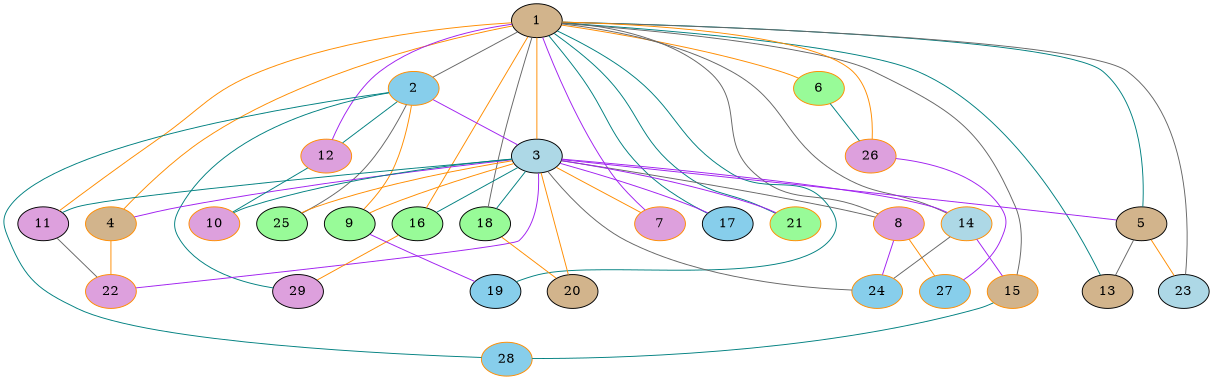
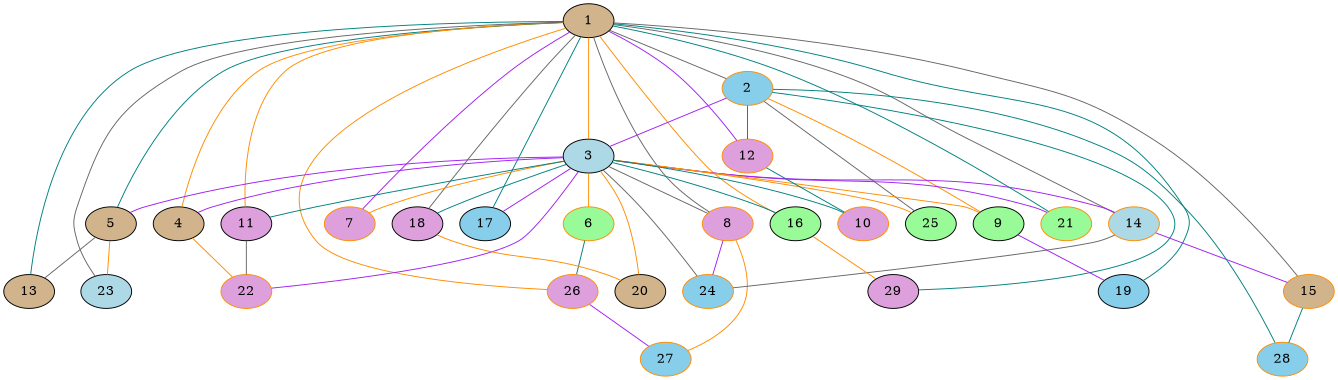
edge "1" -- "6": now "3" -- "6"
node "4": color darkorange -> black
node "18": fillcolor palegreen -> plum
